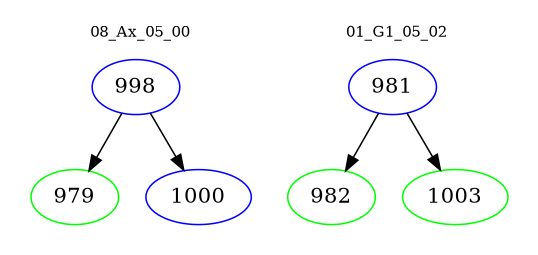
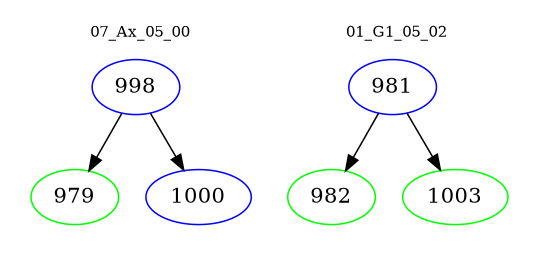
cluster "08_Ax_05_00": label "08_Ax_05_00" -> "07_Ax_05_00"
